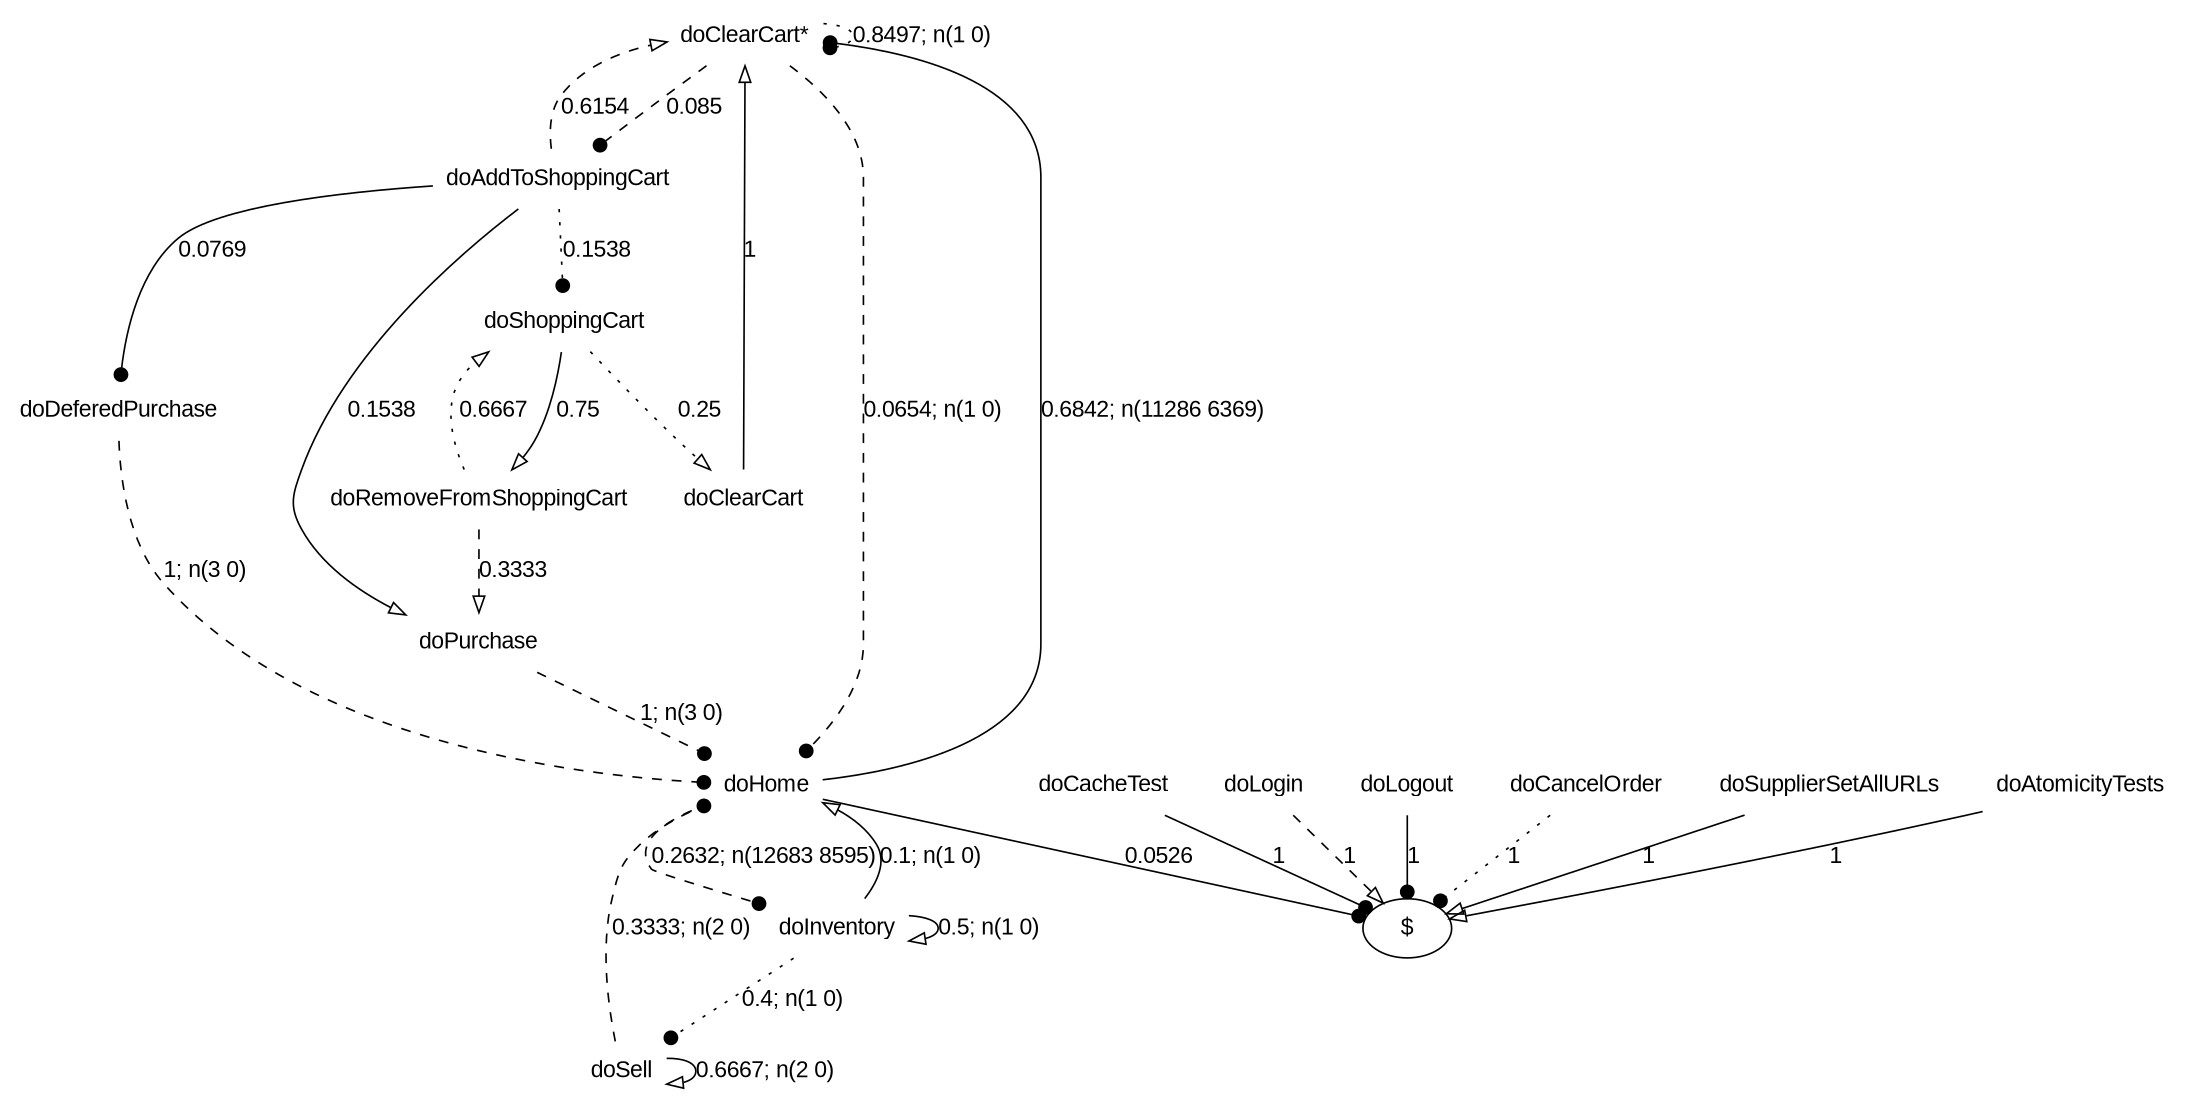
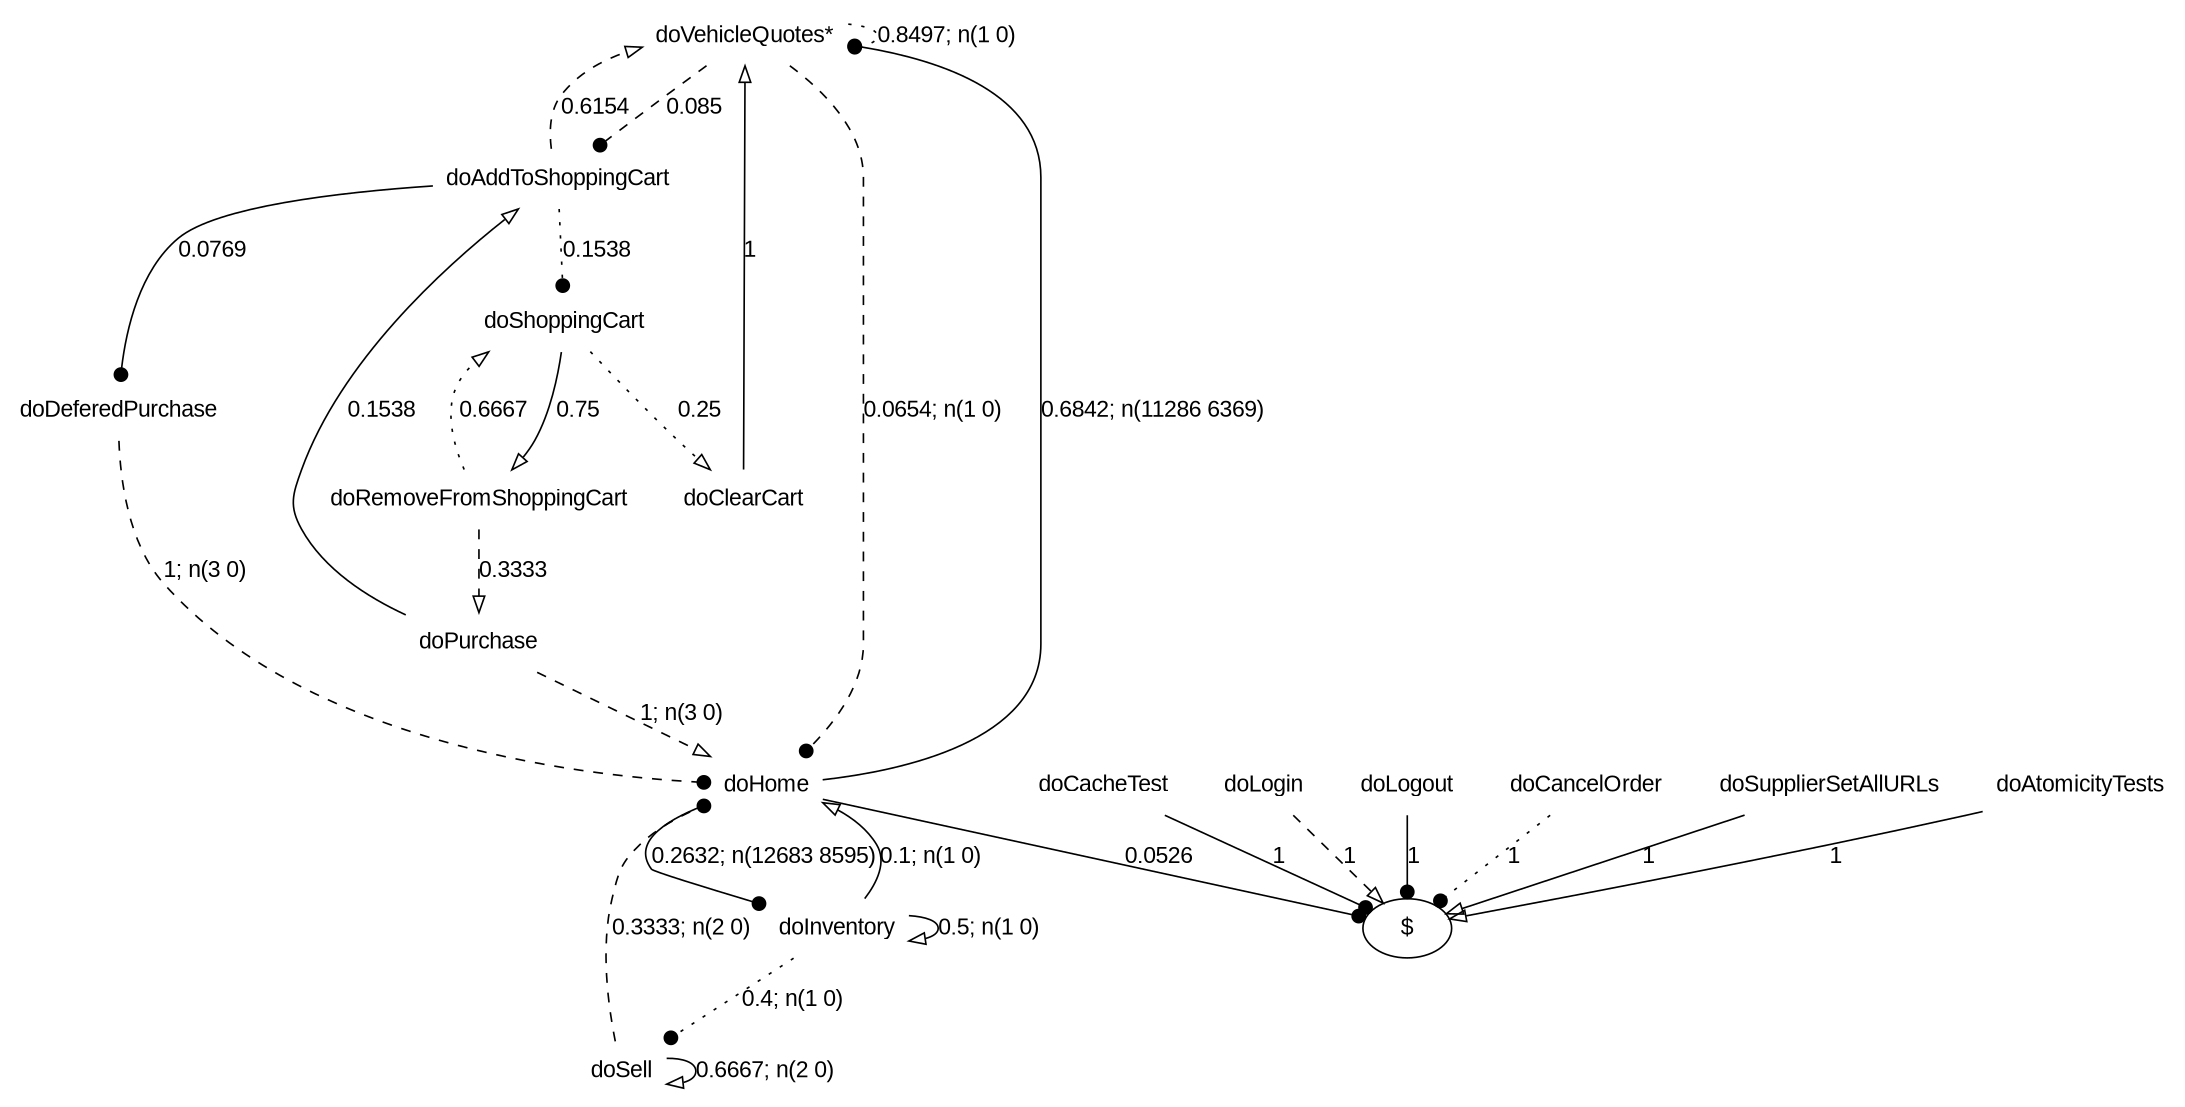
node "doClearCart*": label "doClearCart*" -> "doVehicleQuotes*"
edge "doAddToShoppingCart" -> "doPurchase": reversed
edge "doPurchase" -> "doHome": arrowhead dot -> onormal
edge "doHome" -> "doInventory": style dashed -> solid
